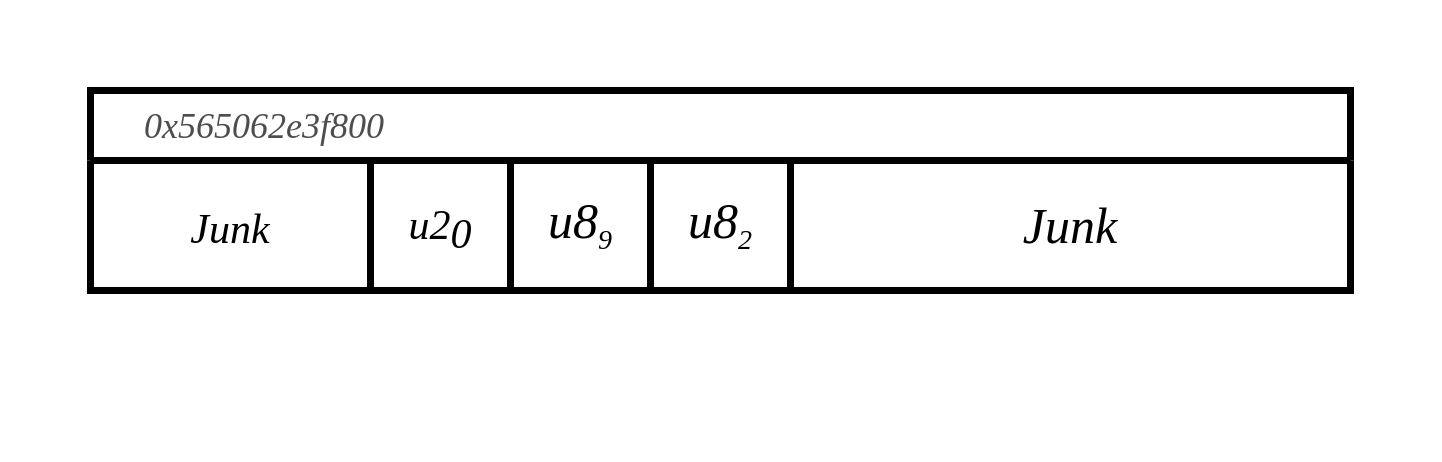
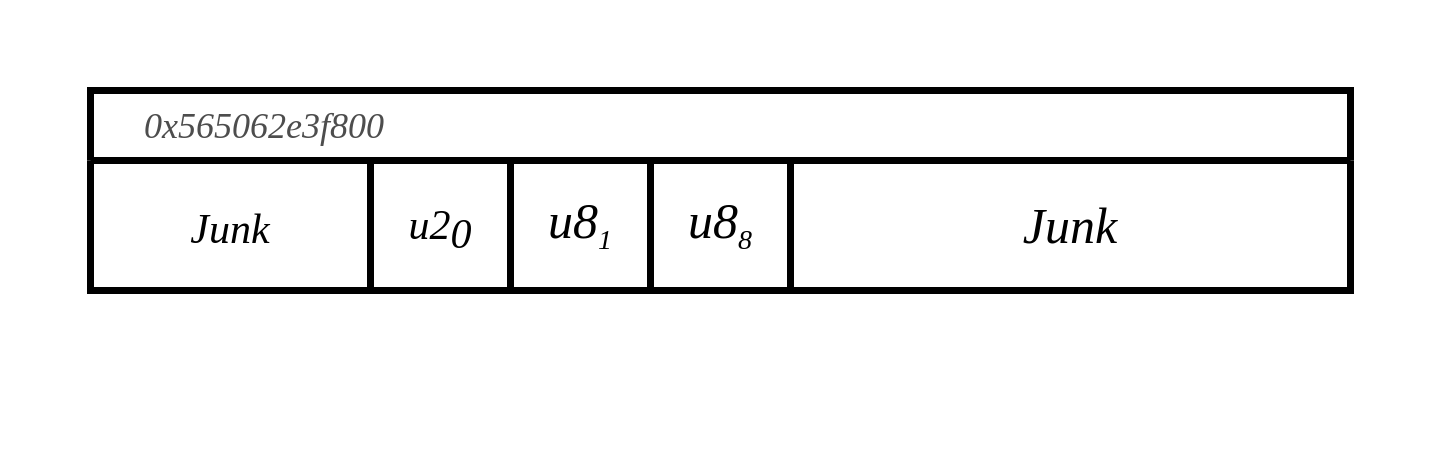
node "u89": label "u89" -> "u81"
node "u82": label "u82" -> "u88"
